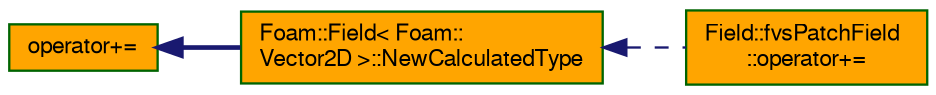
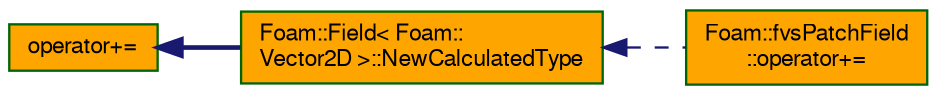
node "Field::fvsPatchField ::operator+=": label "Field::fvsPatchField ::operator+=" -> "Foam::fvsPatchField ::operator+="
